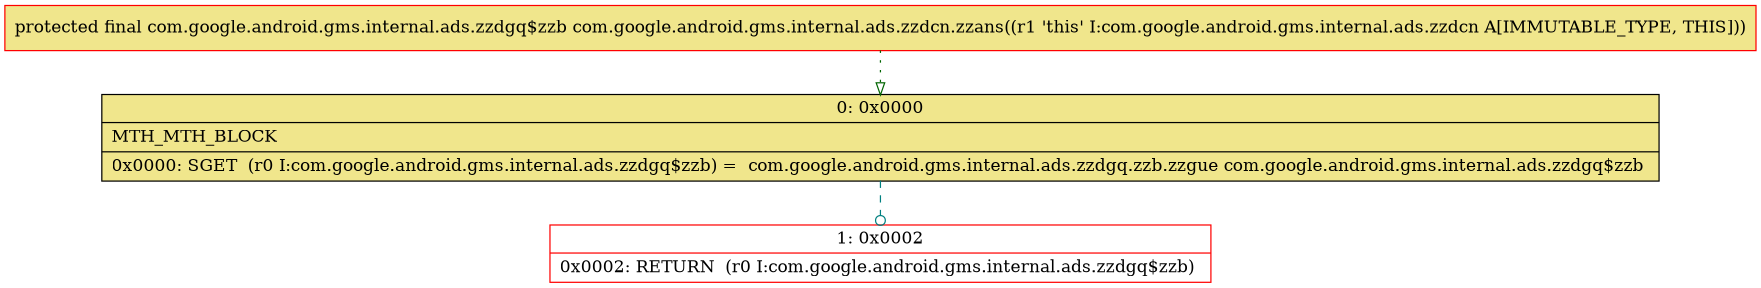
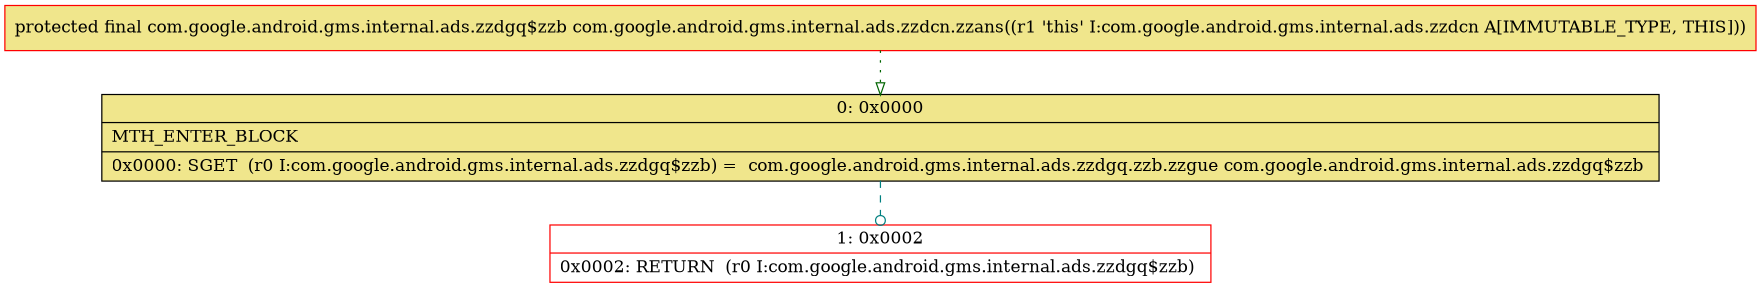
node "0: 0x0000": text "MTH_MTH_BLOCK" -> "MTH_ENTER_BLOCK"
